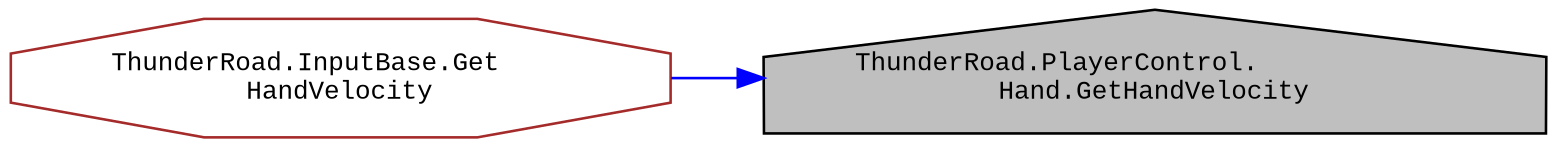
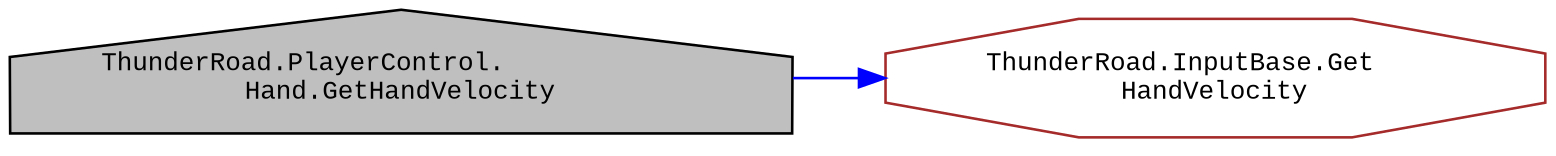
edge "ThunderRoad.InputBase.Get HandVelocity" -> "ThunderRoad.PlayerControl. Hand.GetHandVelocity": reversed
